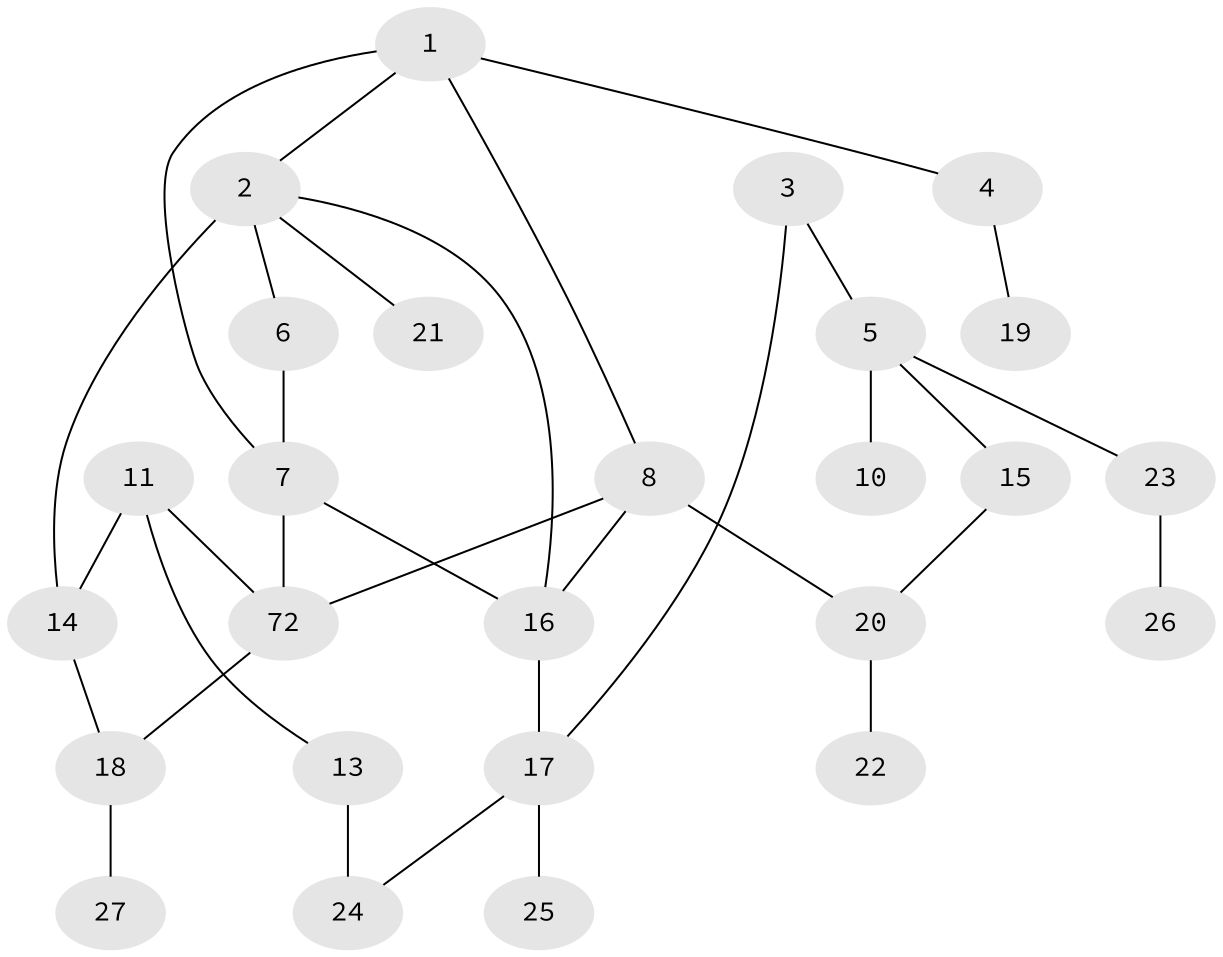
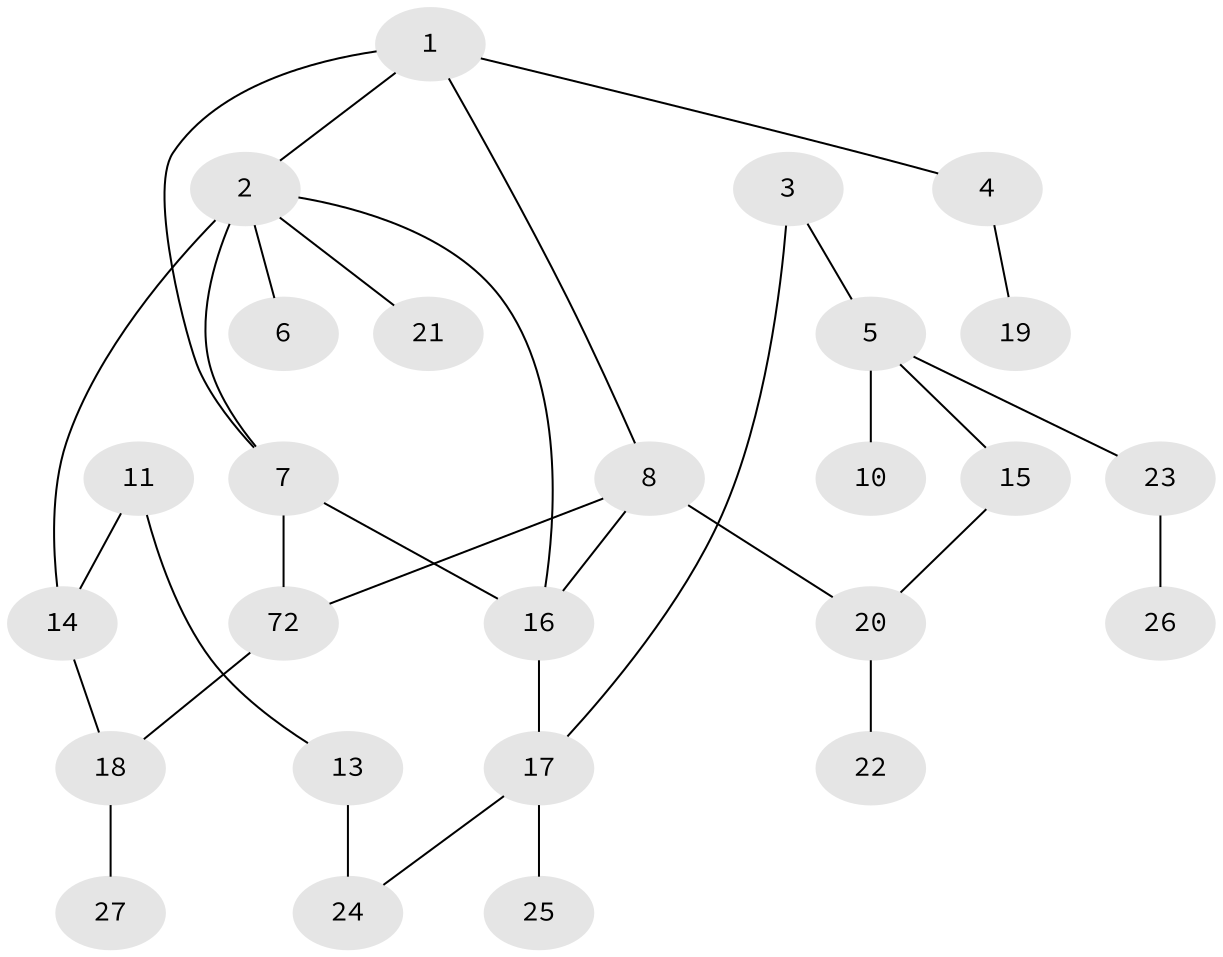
edge "6" -- "7": now "2" -- "7"
edge "11" -- "72": removed
